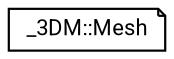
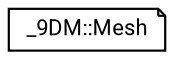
node "_3DM::Mesh": label "_3DM::Mesh" -> "_9DM::Mesh"
